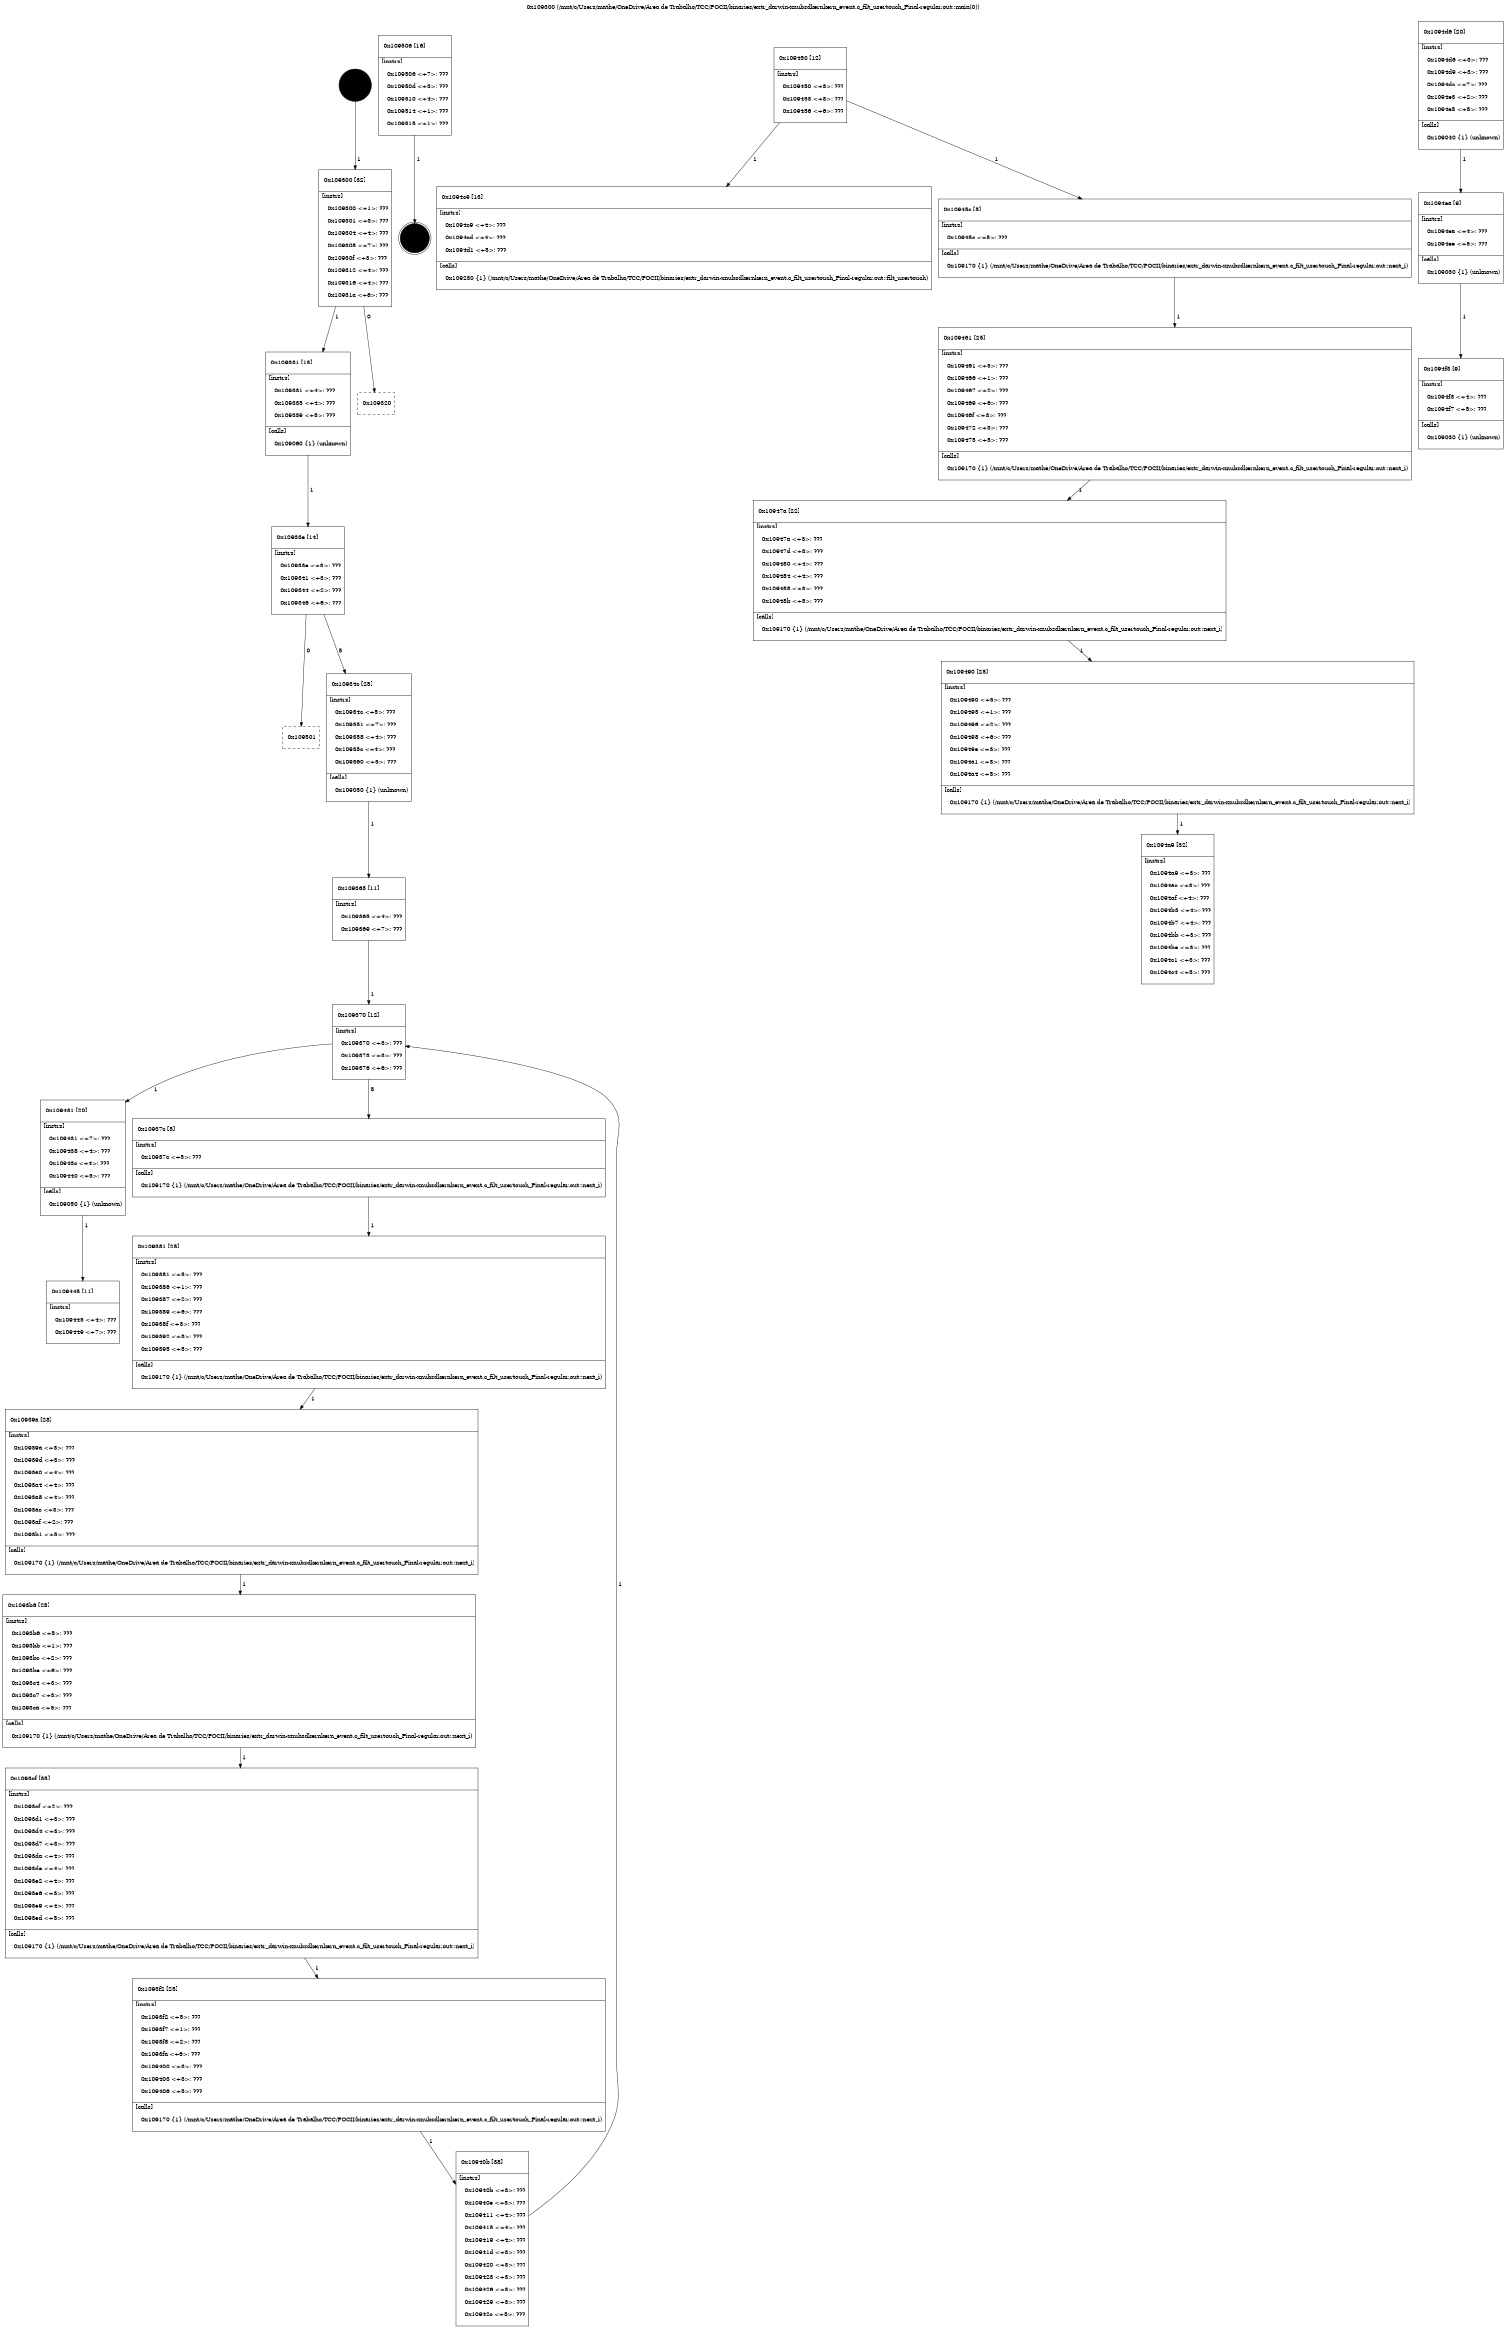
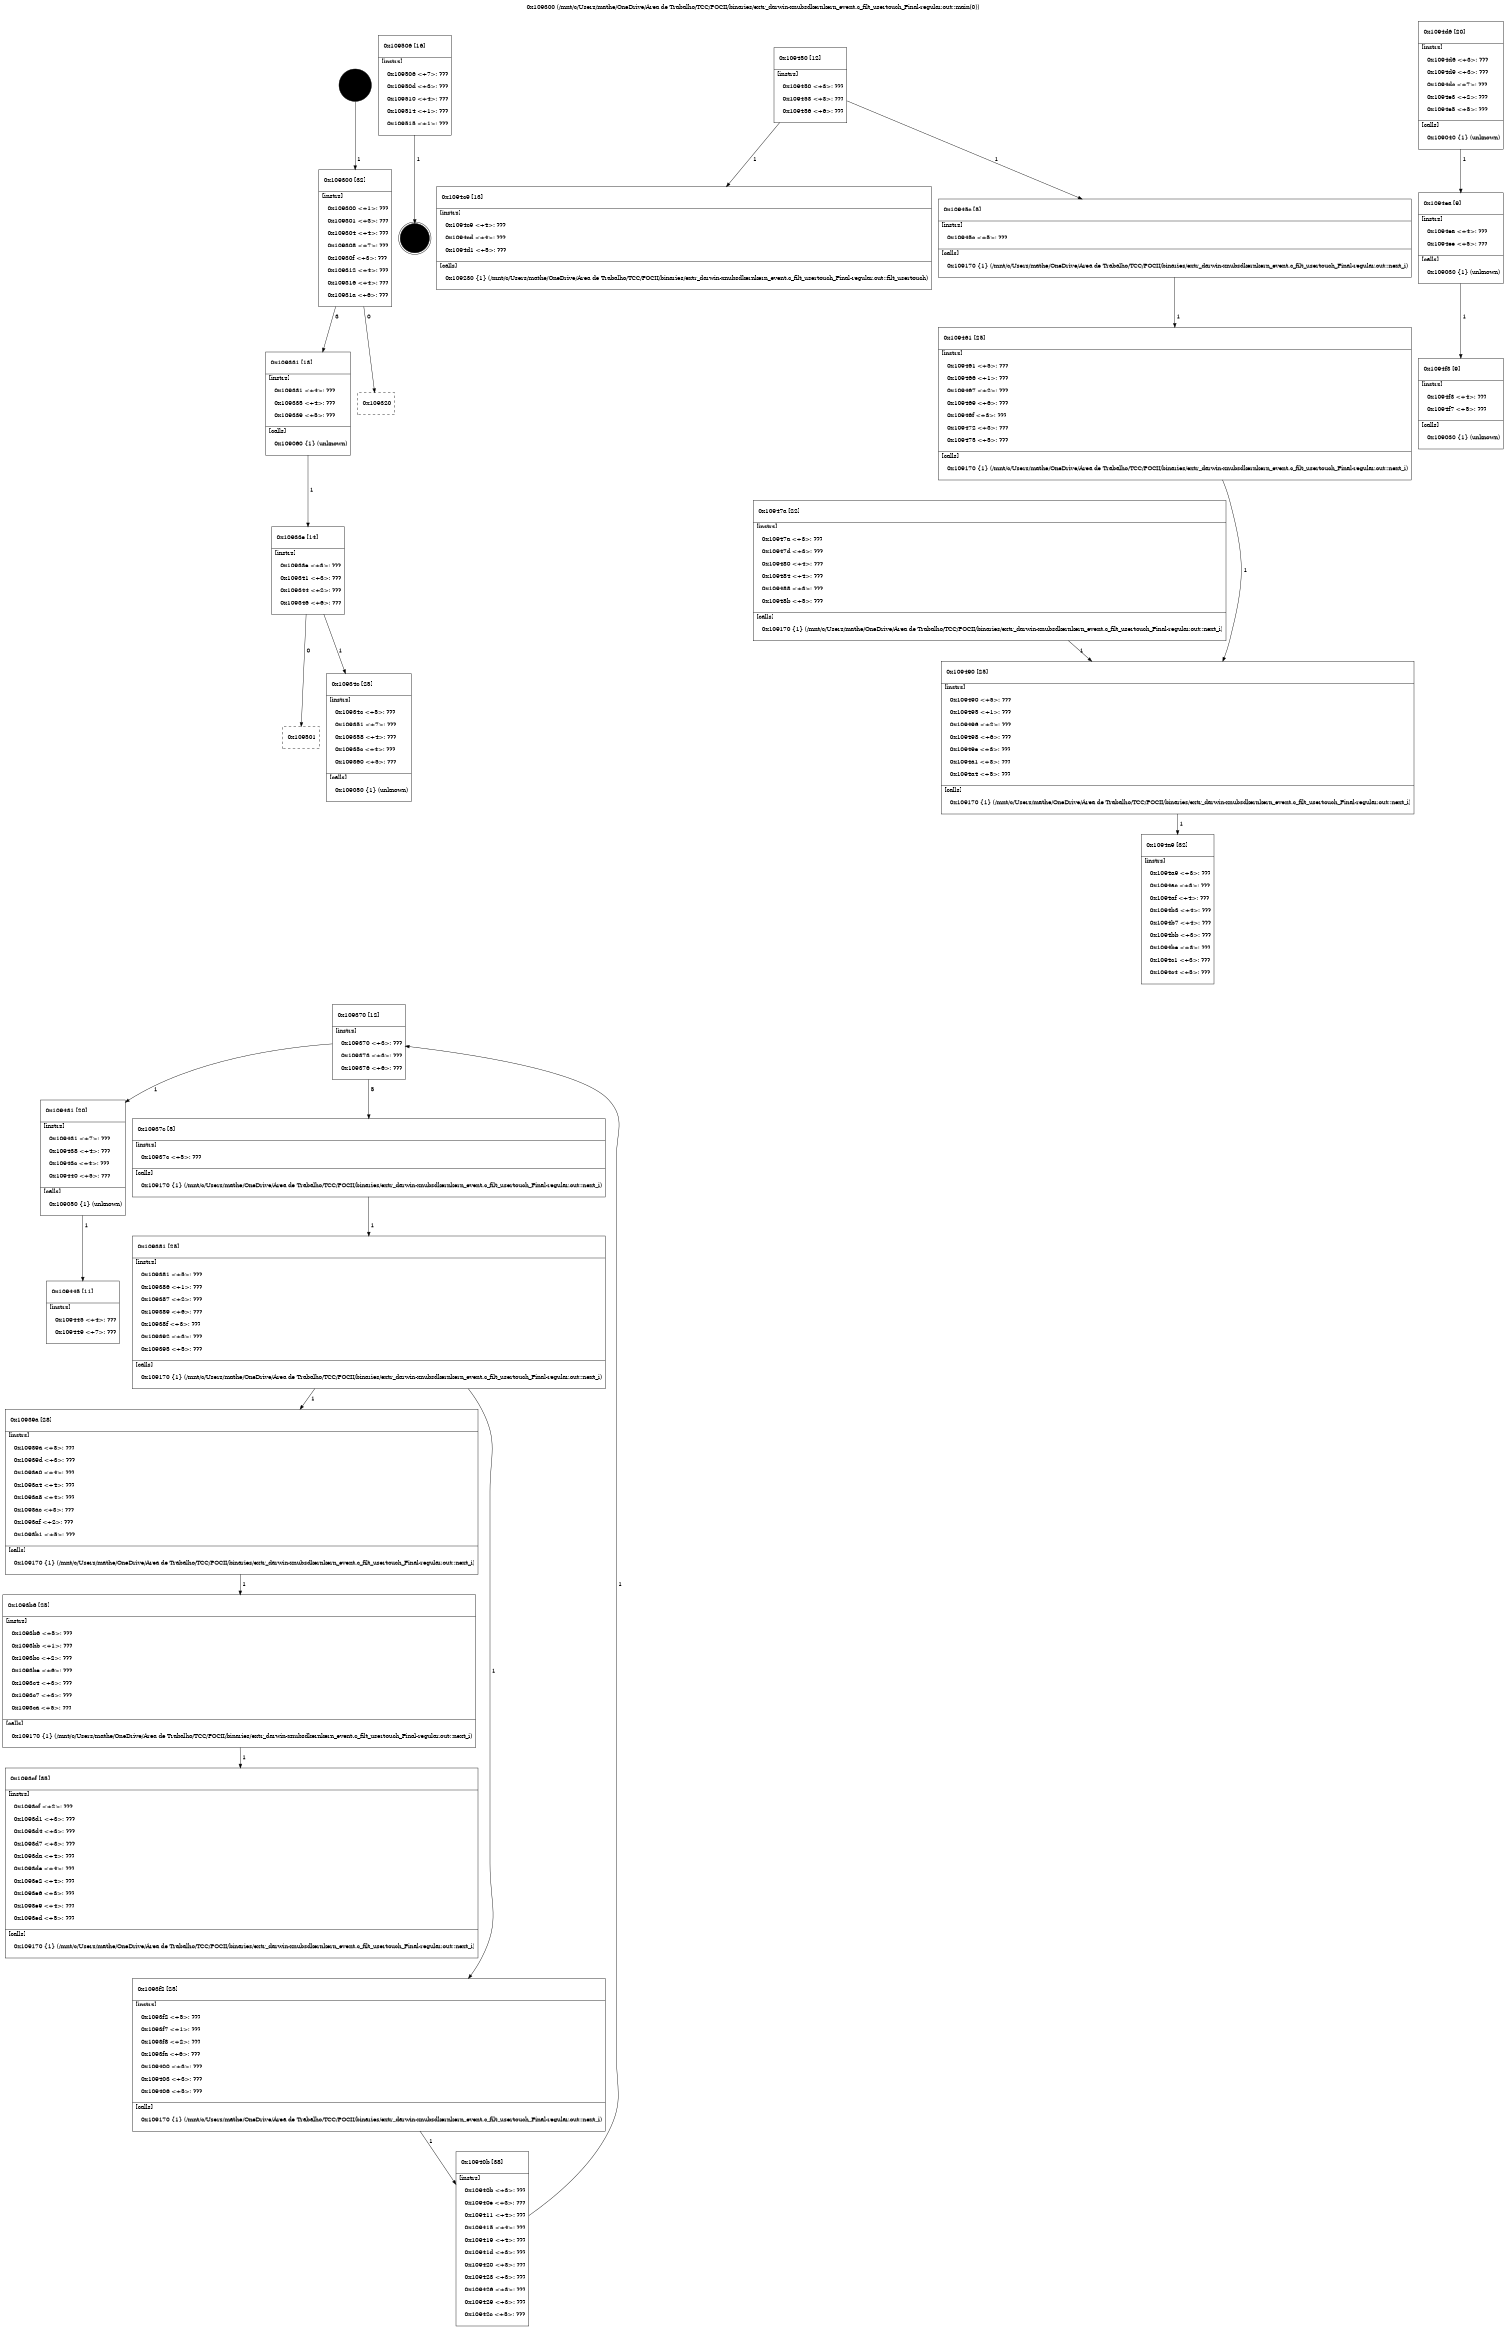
edge "0x109300 [32]" -> "0x109331 [13]": label " 1" -> " 3"
edge "0x109461 [25]" -> "0x10947a [22]": now "0x109461 [25]" -> "0x109490 [25]"
edge "0x10933e [14]" -> "0x10934c [25]": label " 5" -> " 1"
node "0x109365 [11]": removed
edge "0x1093cf [35]" -> "0x1093f2 [25]": now "0x109381 [25]" -> "0x1093f2 [25]"
